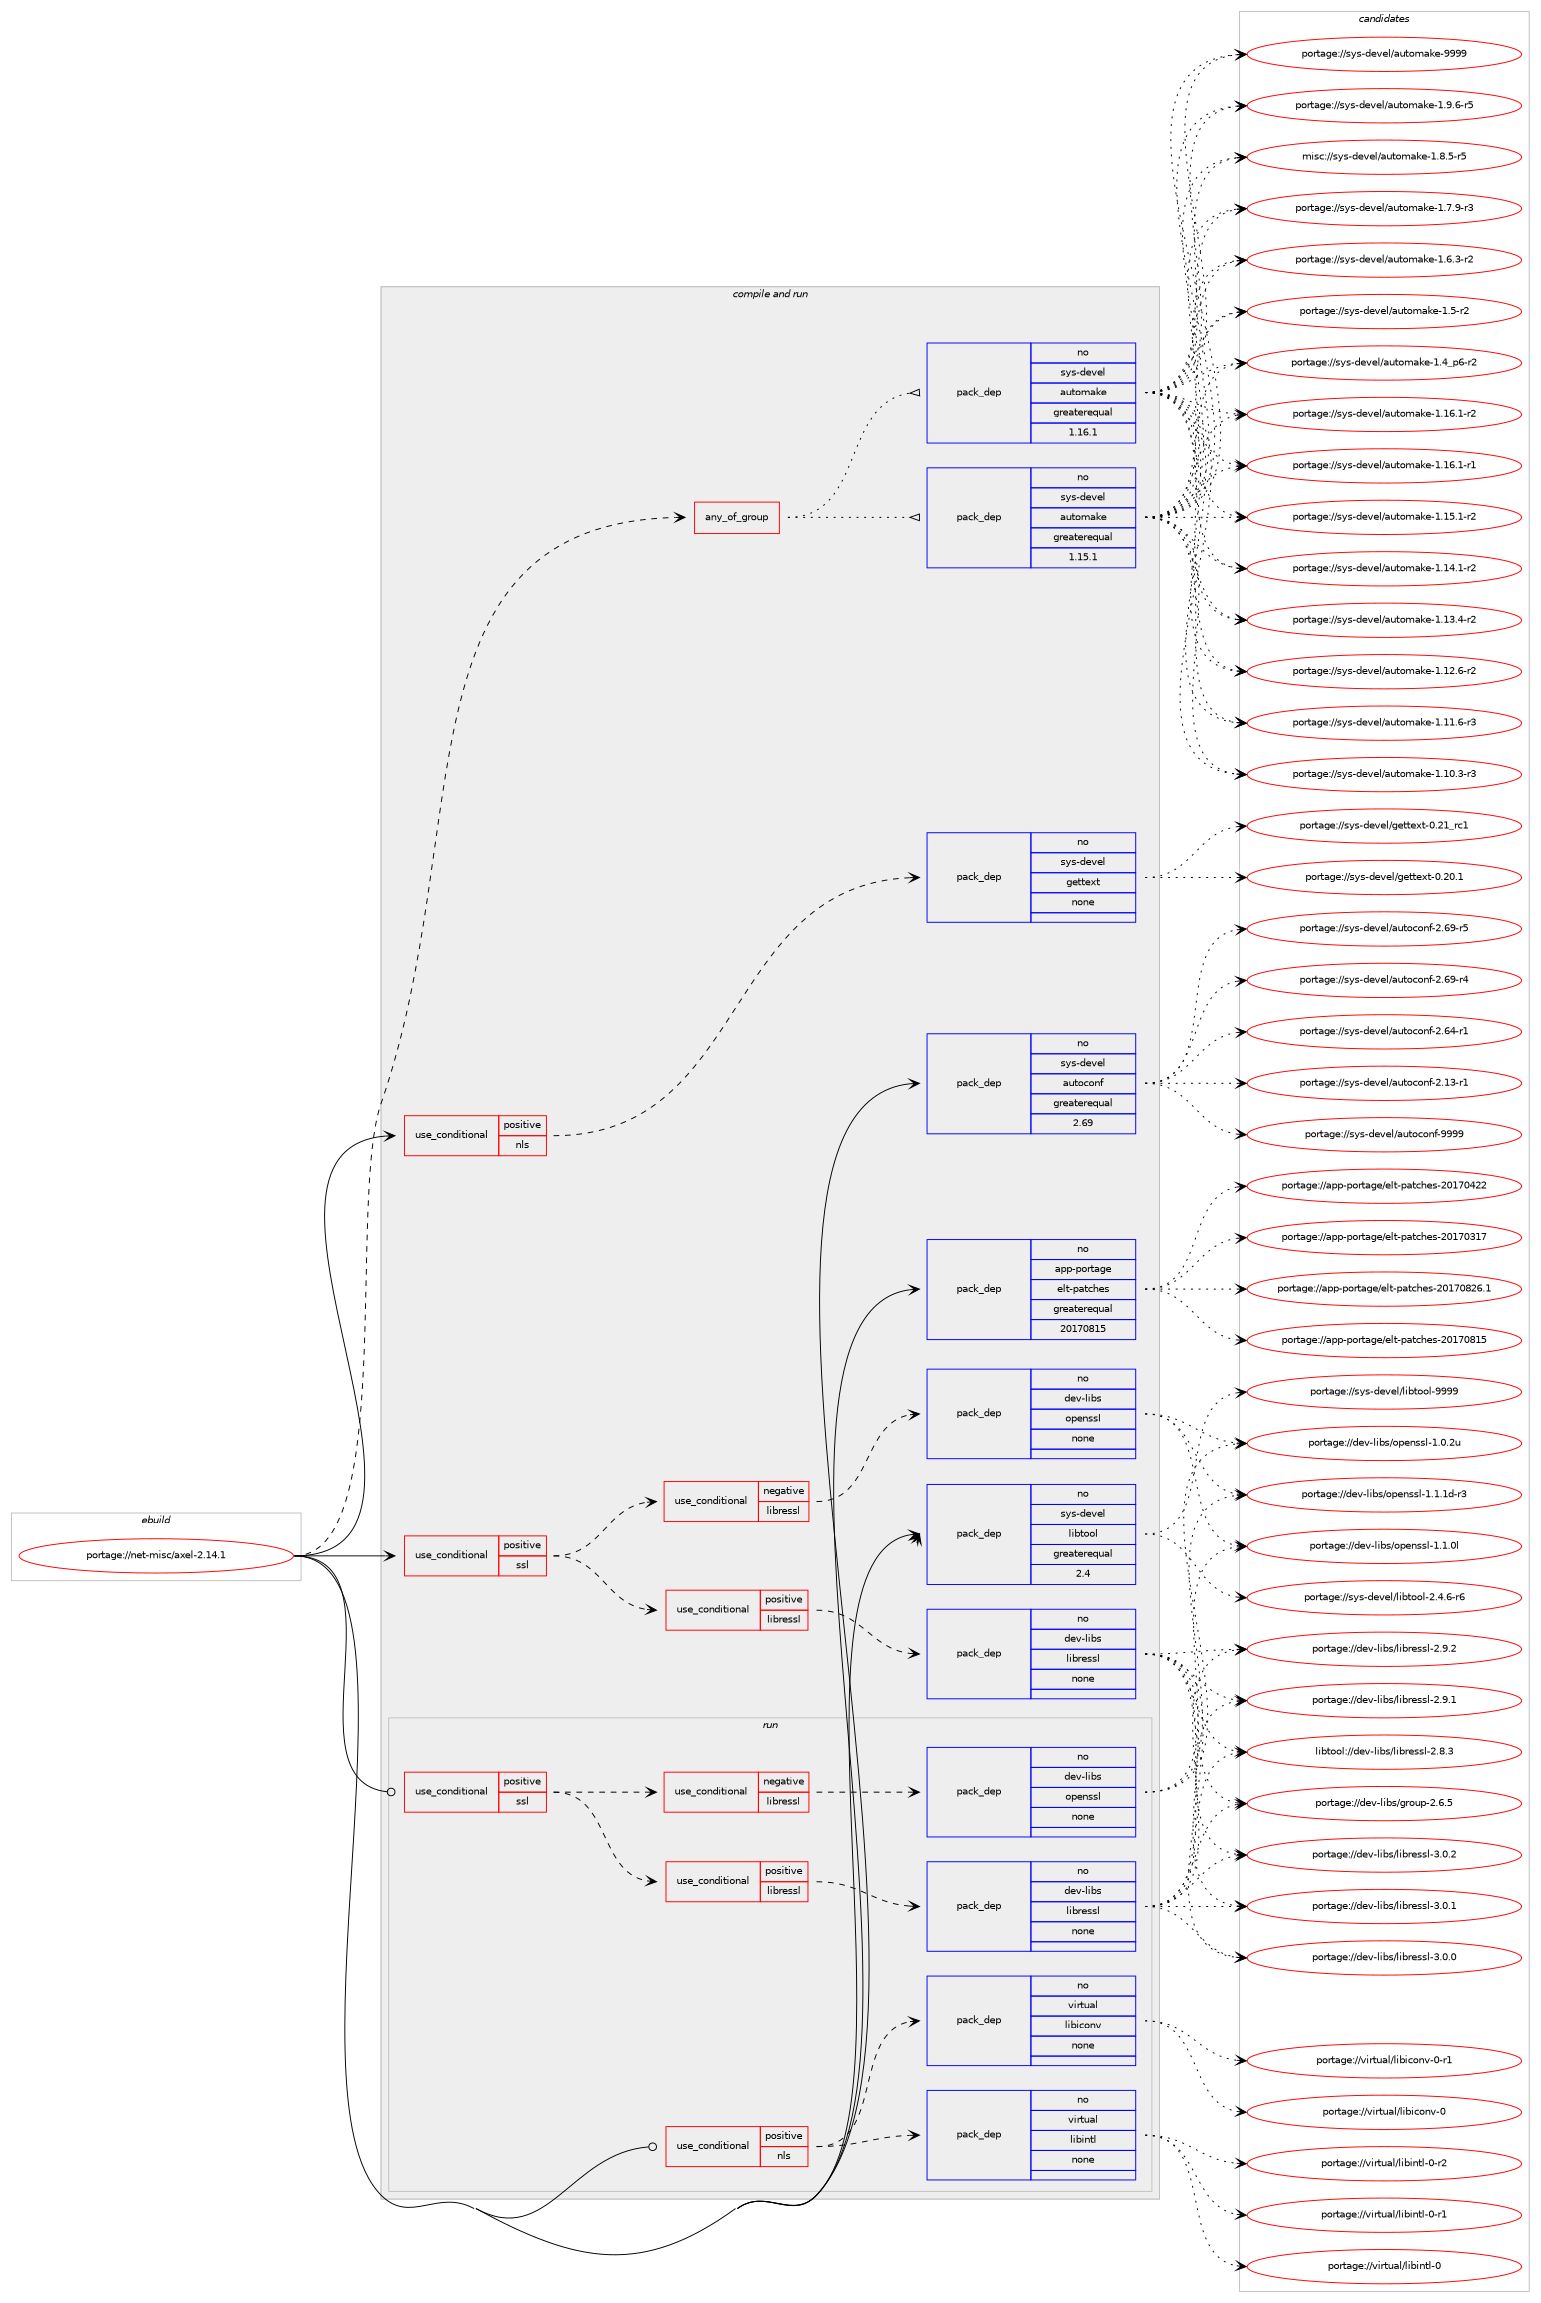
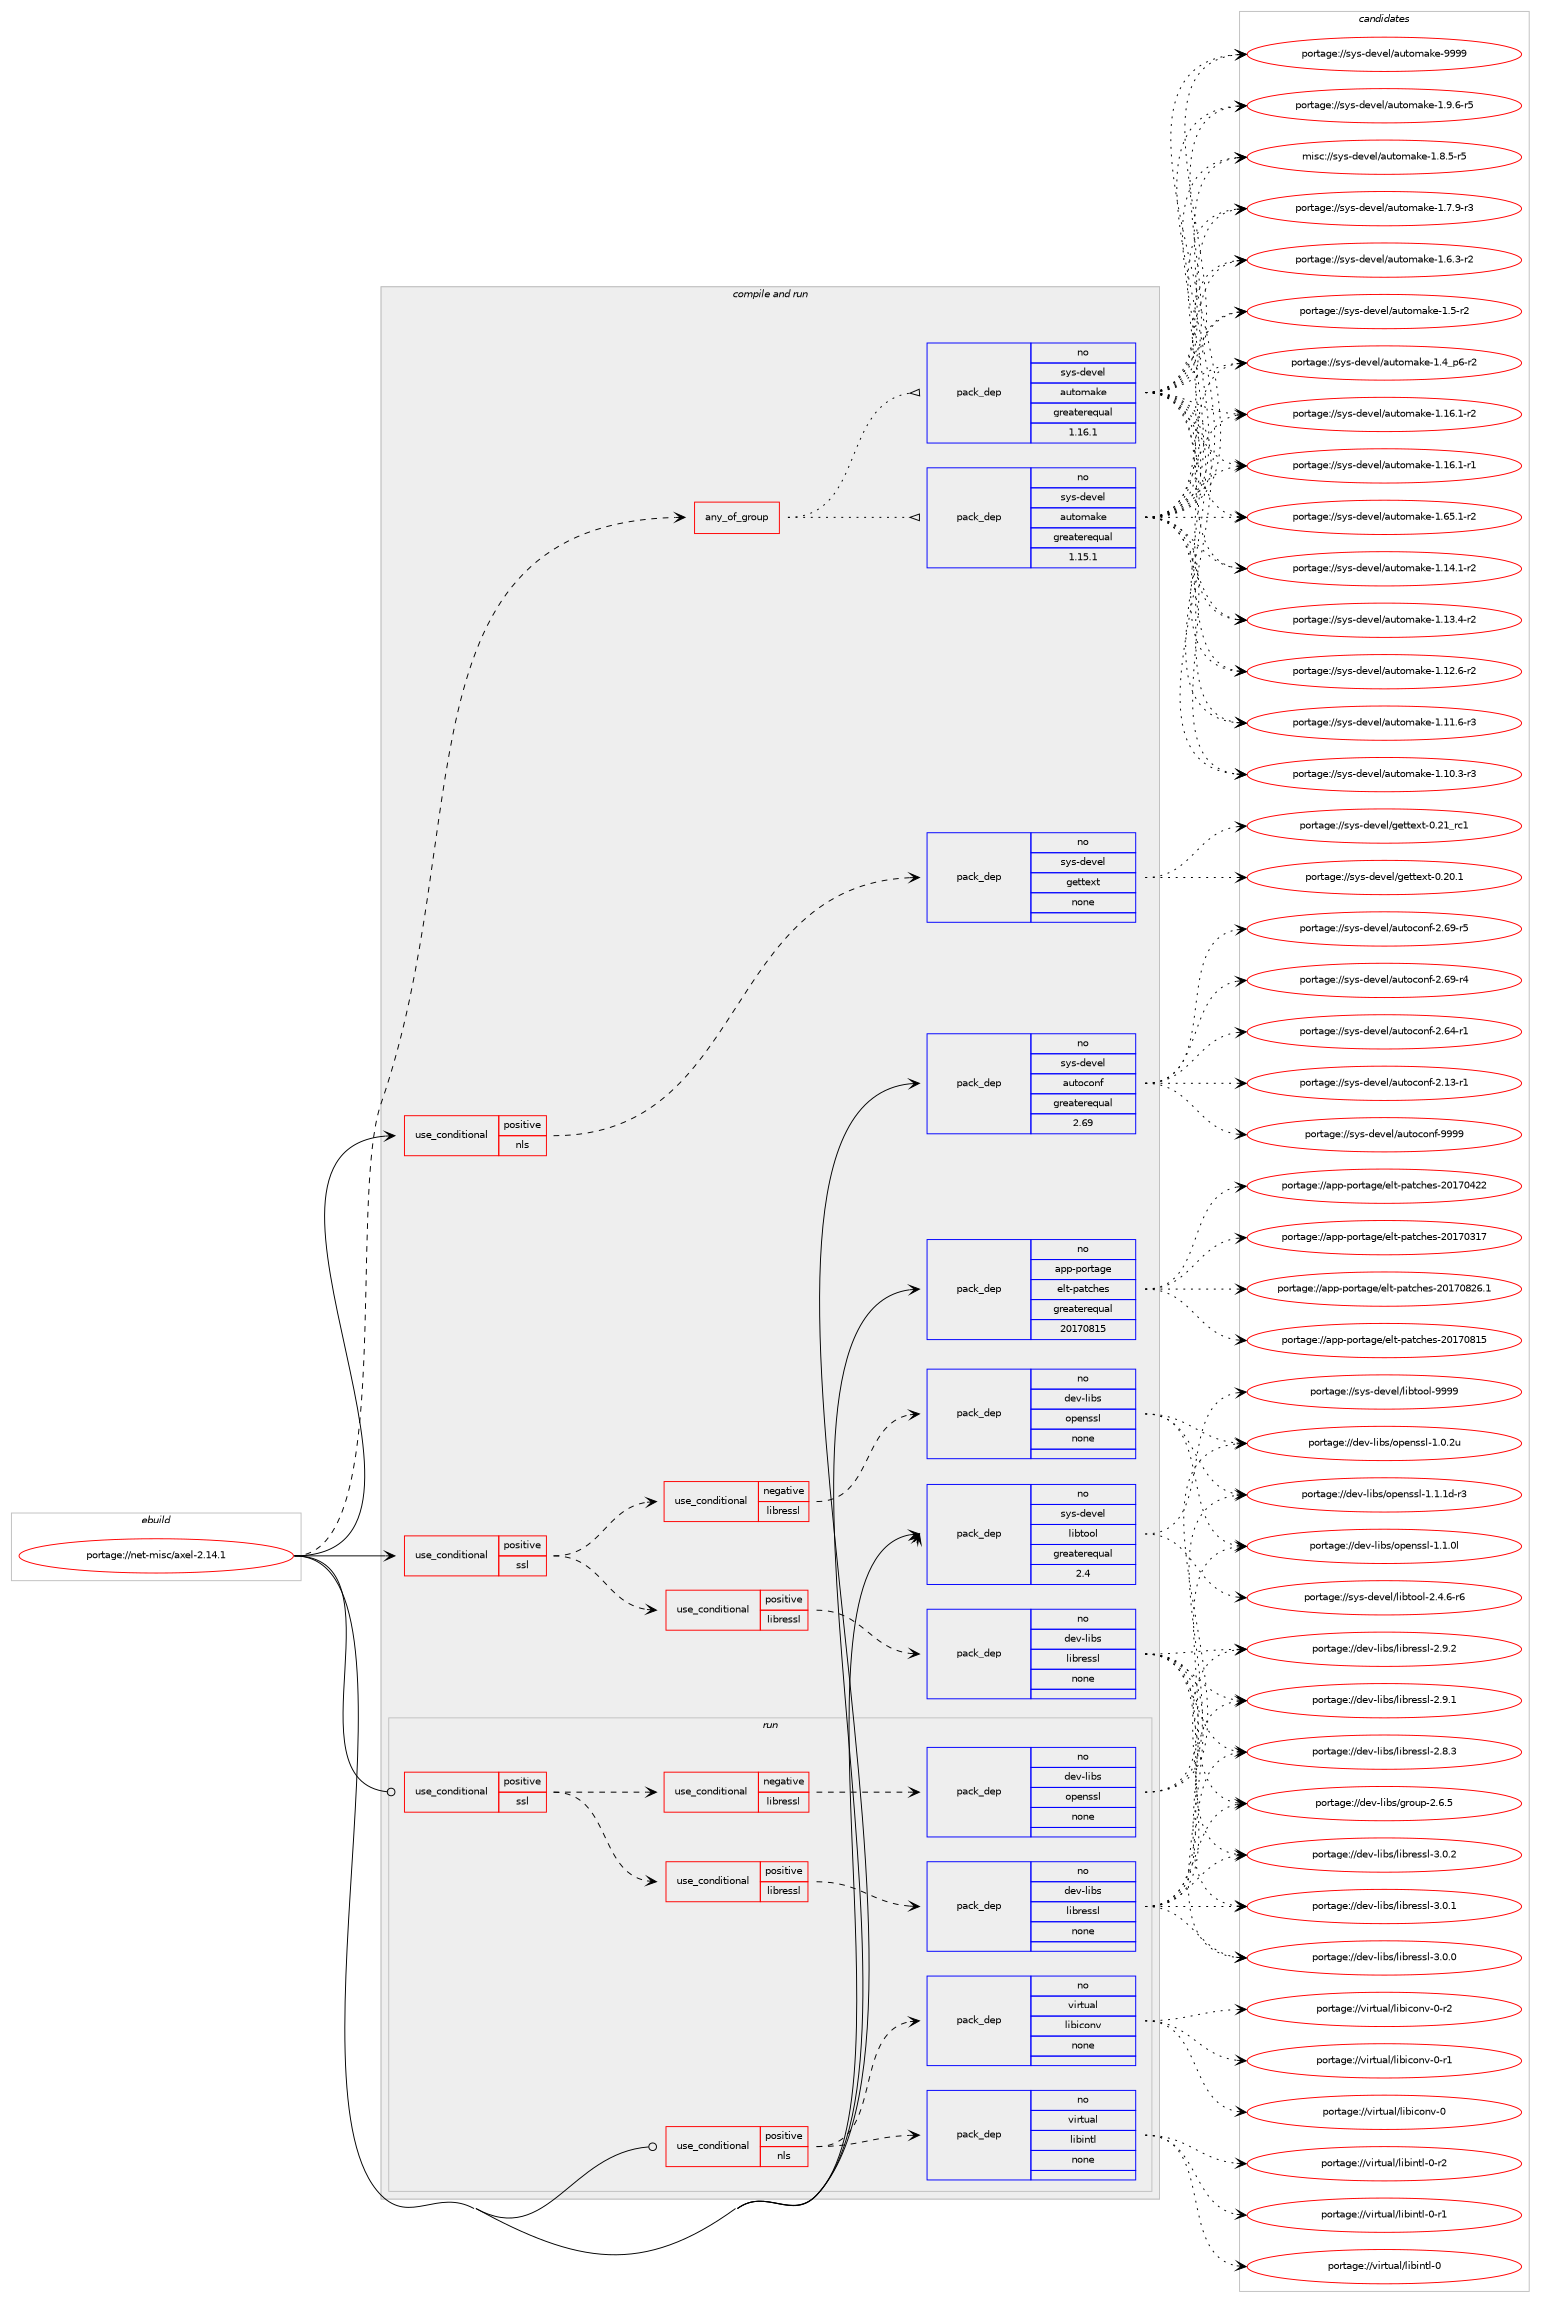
node "portage://sys-devel/automake-1.15.1-r2": label "portage://sys-devel/automake-1.15.1-r2" -> "portage://sys-devel/automake-1.65.1-r2"
node "libtool://dev-libs/libressl-2.8.3": label "libtool://dev-libs/libressl-2.8.3" -> "portage://dev-libs/libressl-2.8.3"
node "portage://virtual/libiconv-0-r2": added
